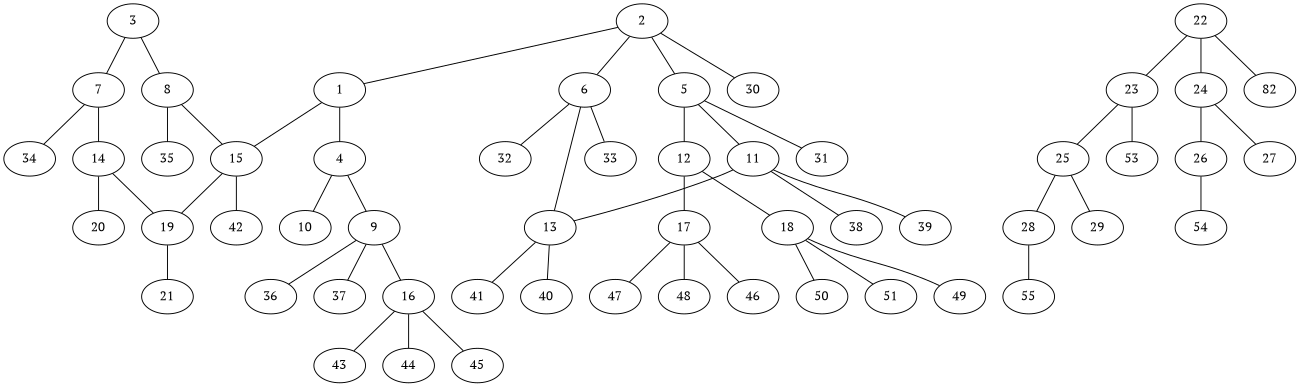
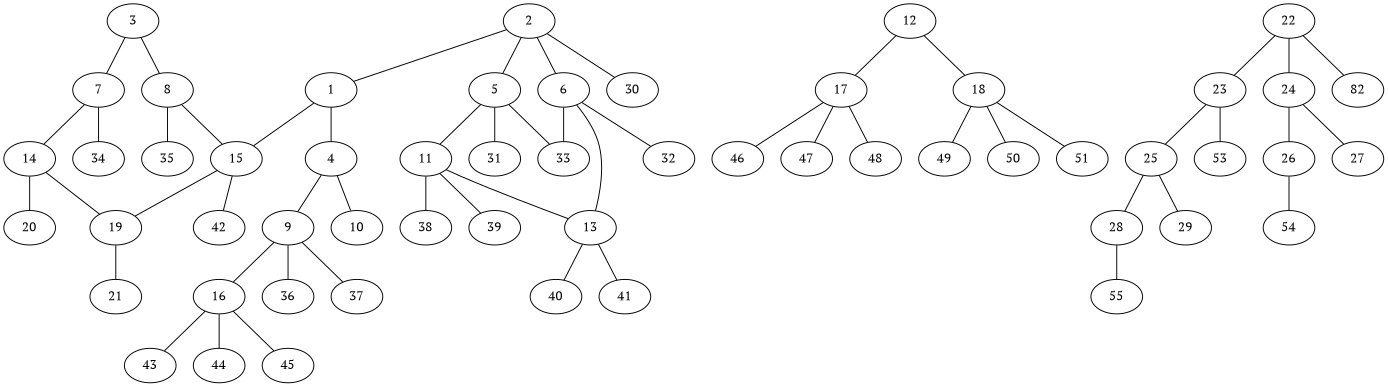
edge "5" -- "12": now "5" -- "33"
